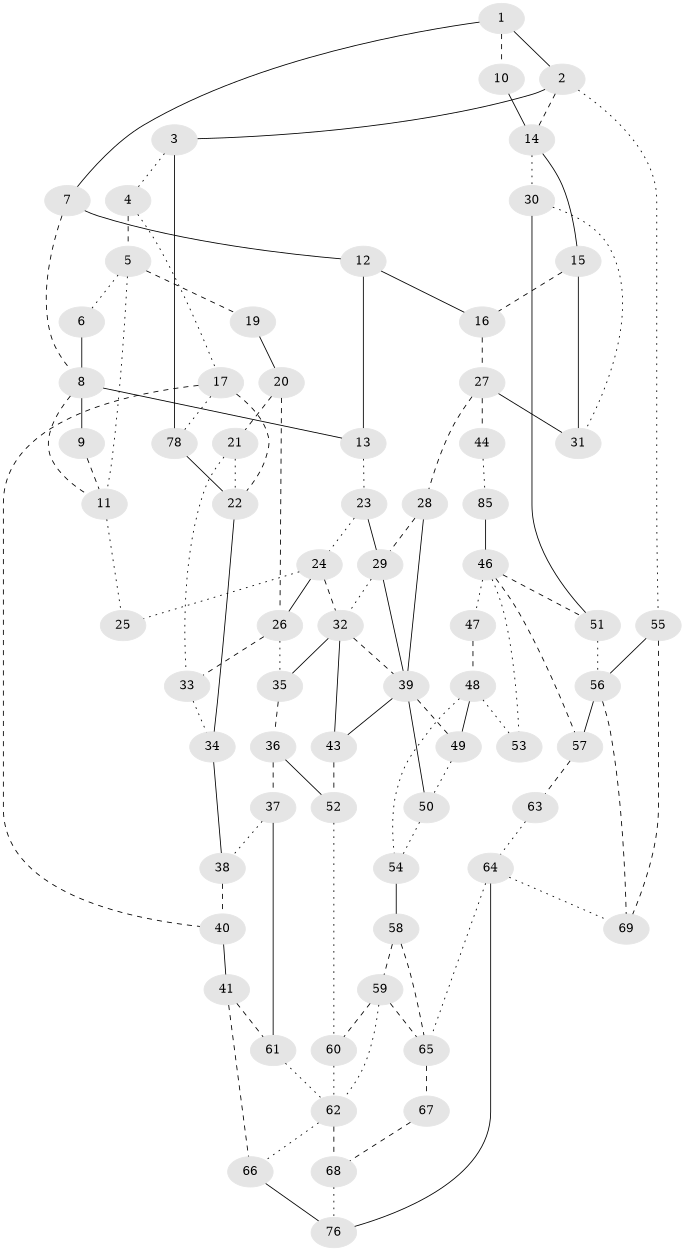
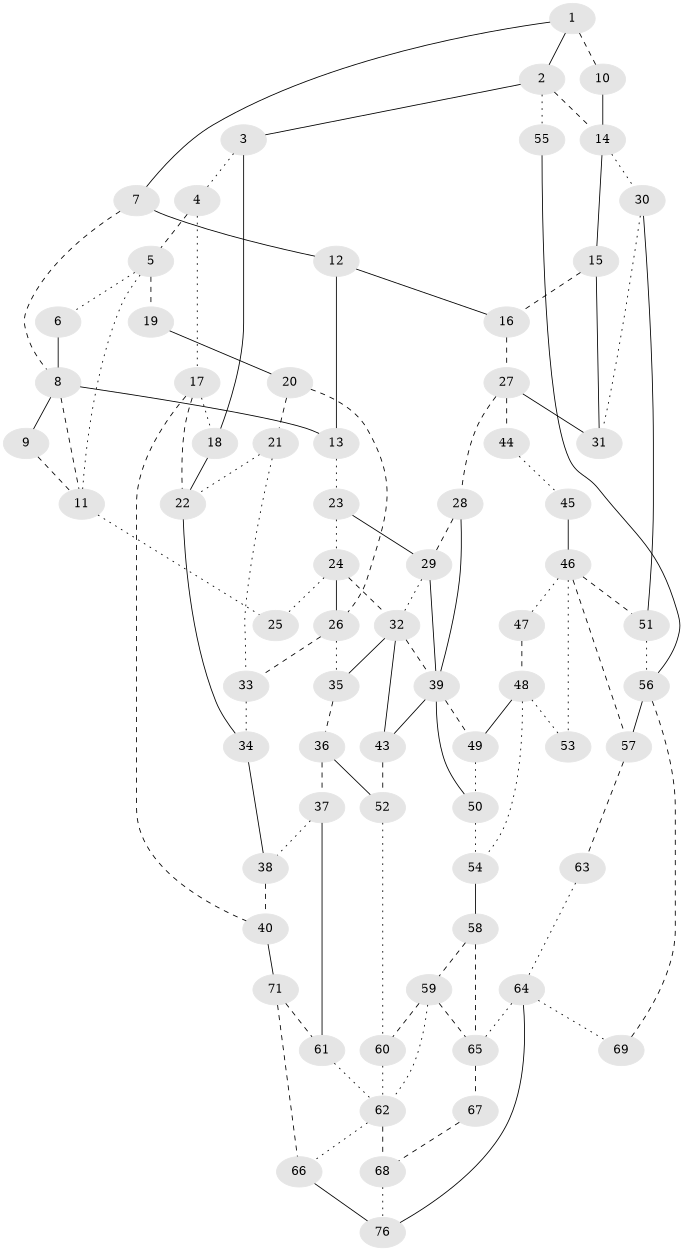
node "78": label "78" -> "18"
node "85": label "85" -> "45"
edge "55" -- "69": removed
node "41": label "41" -> "71"
